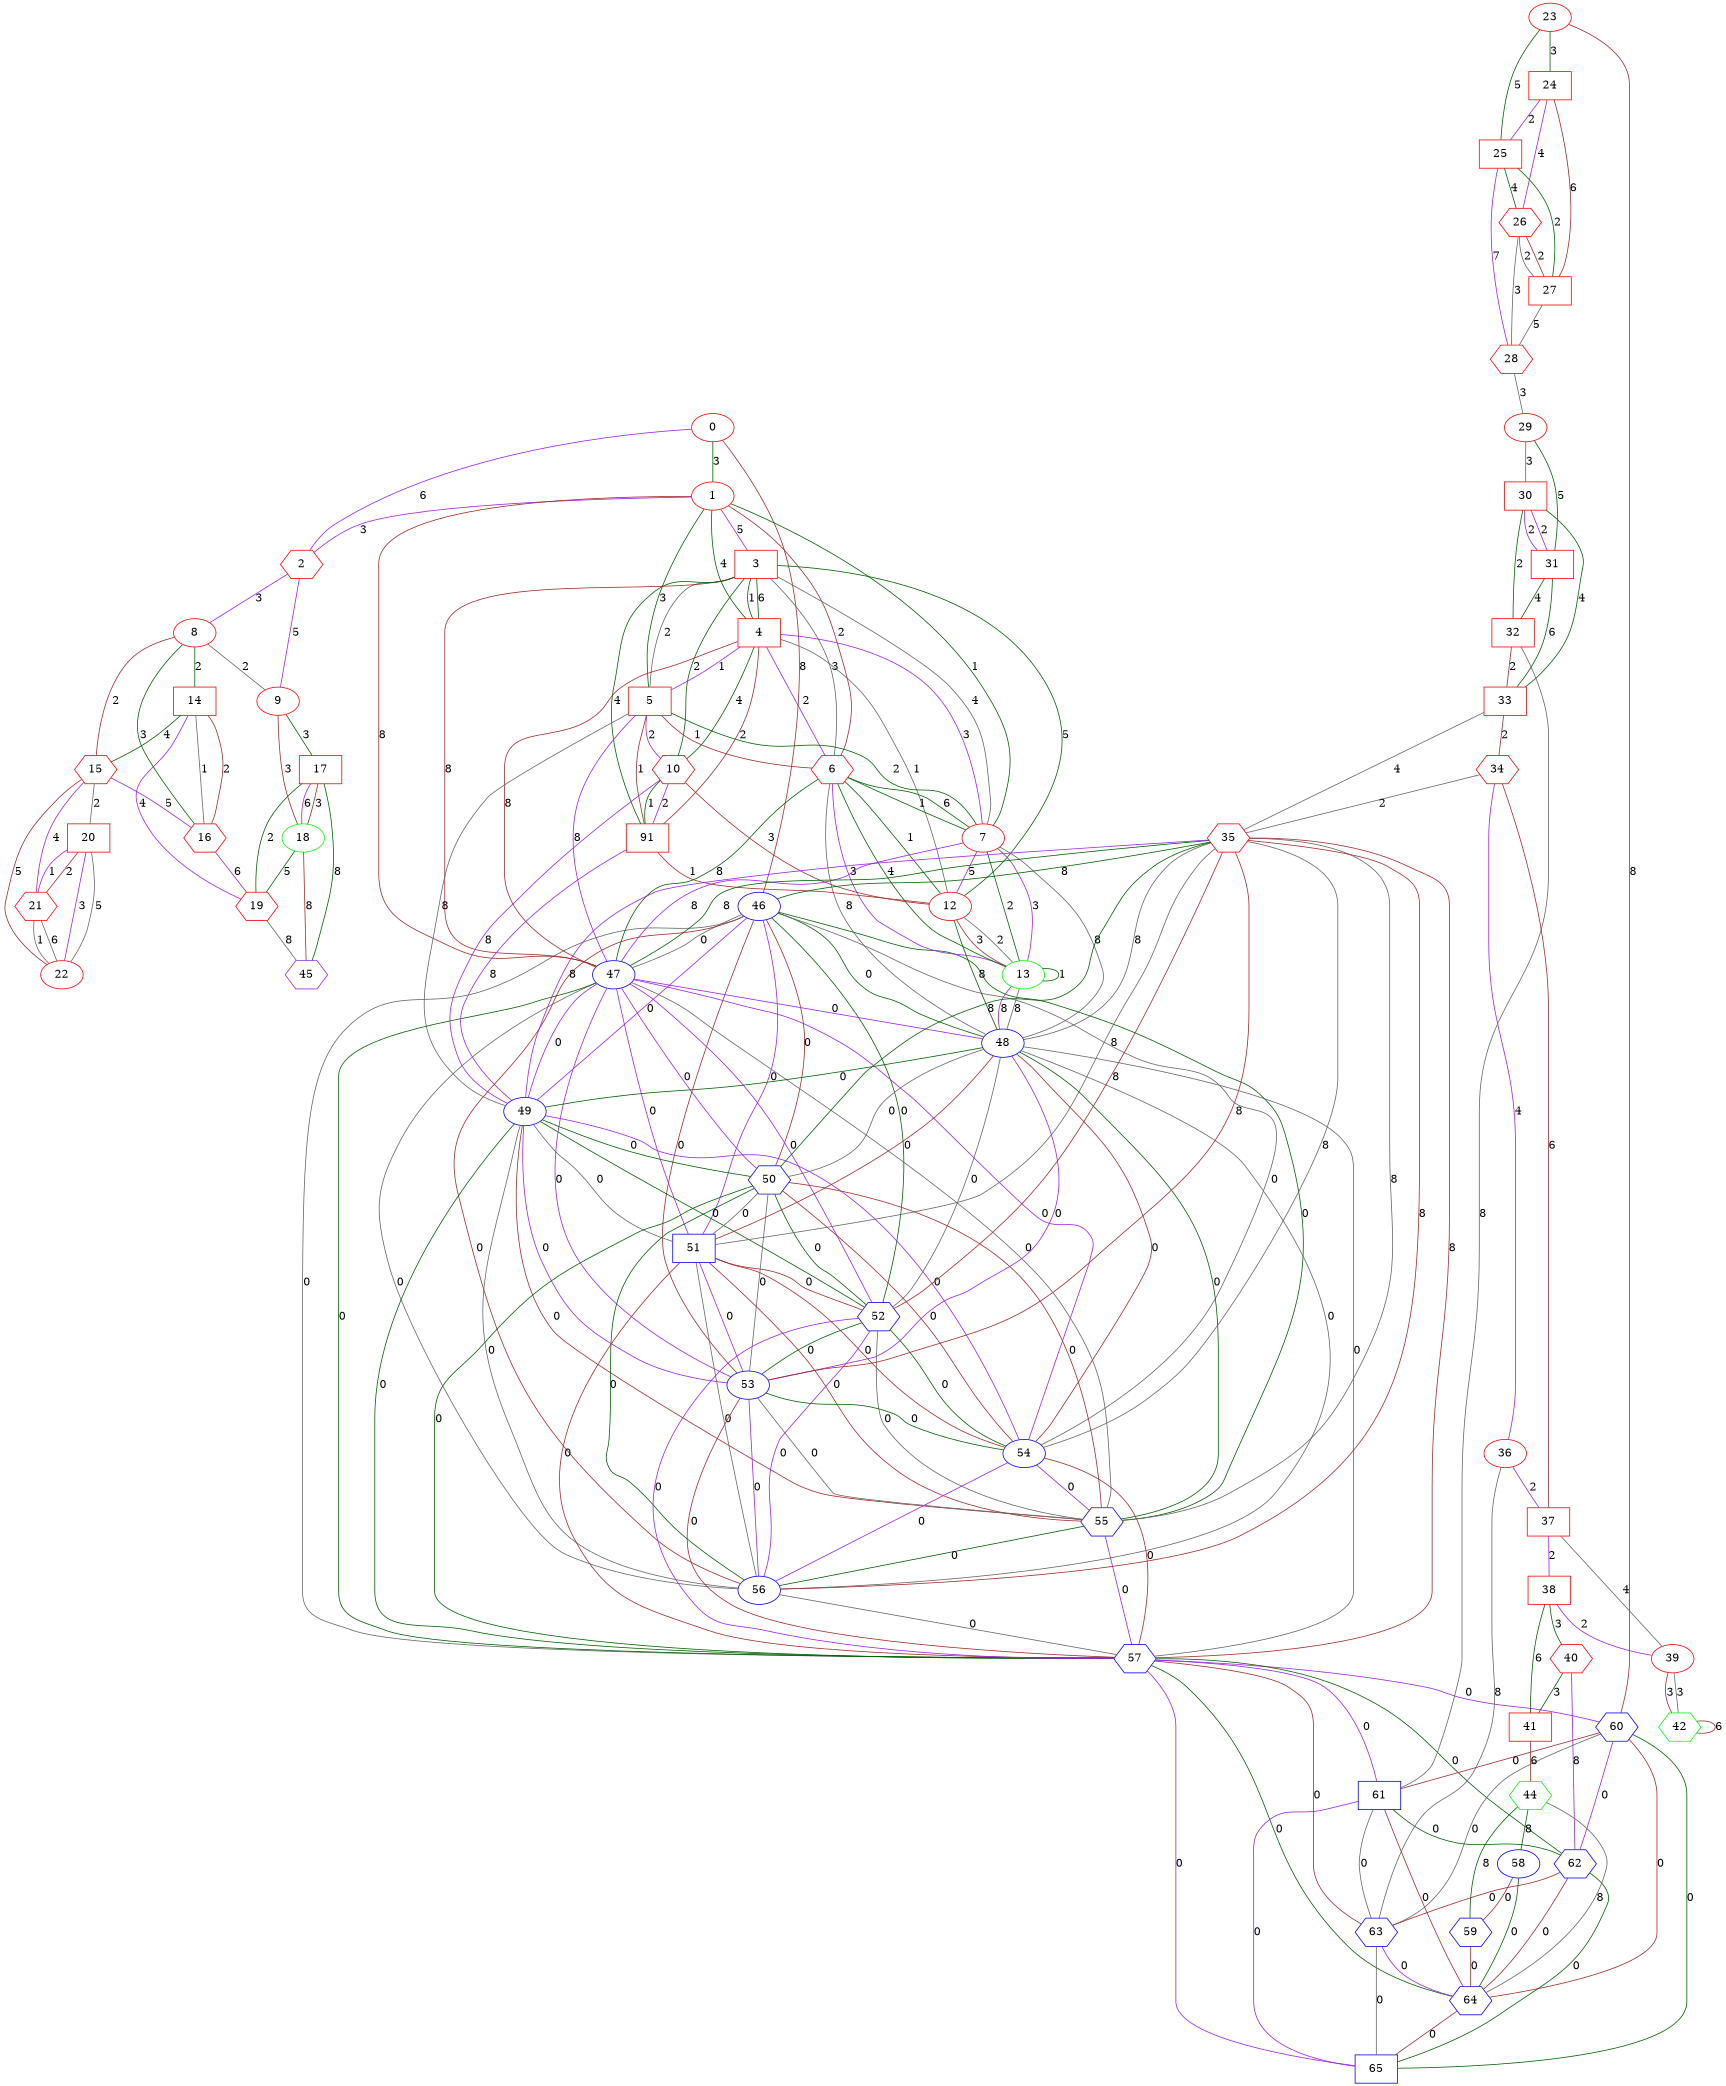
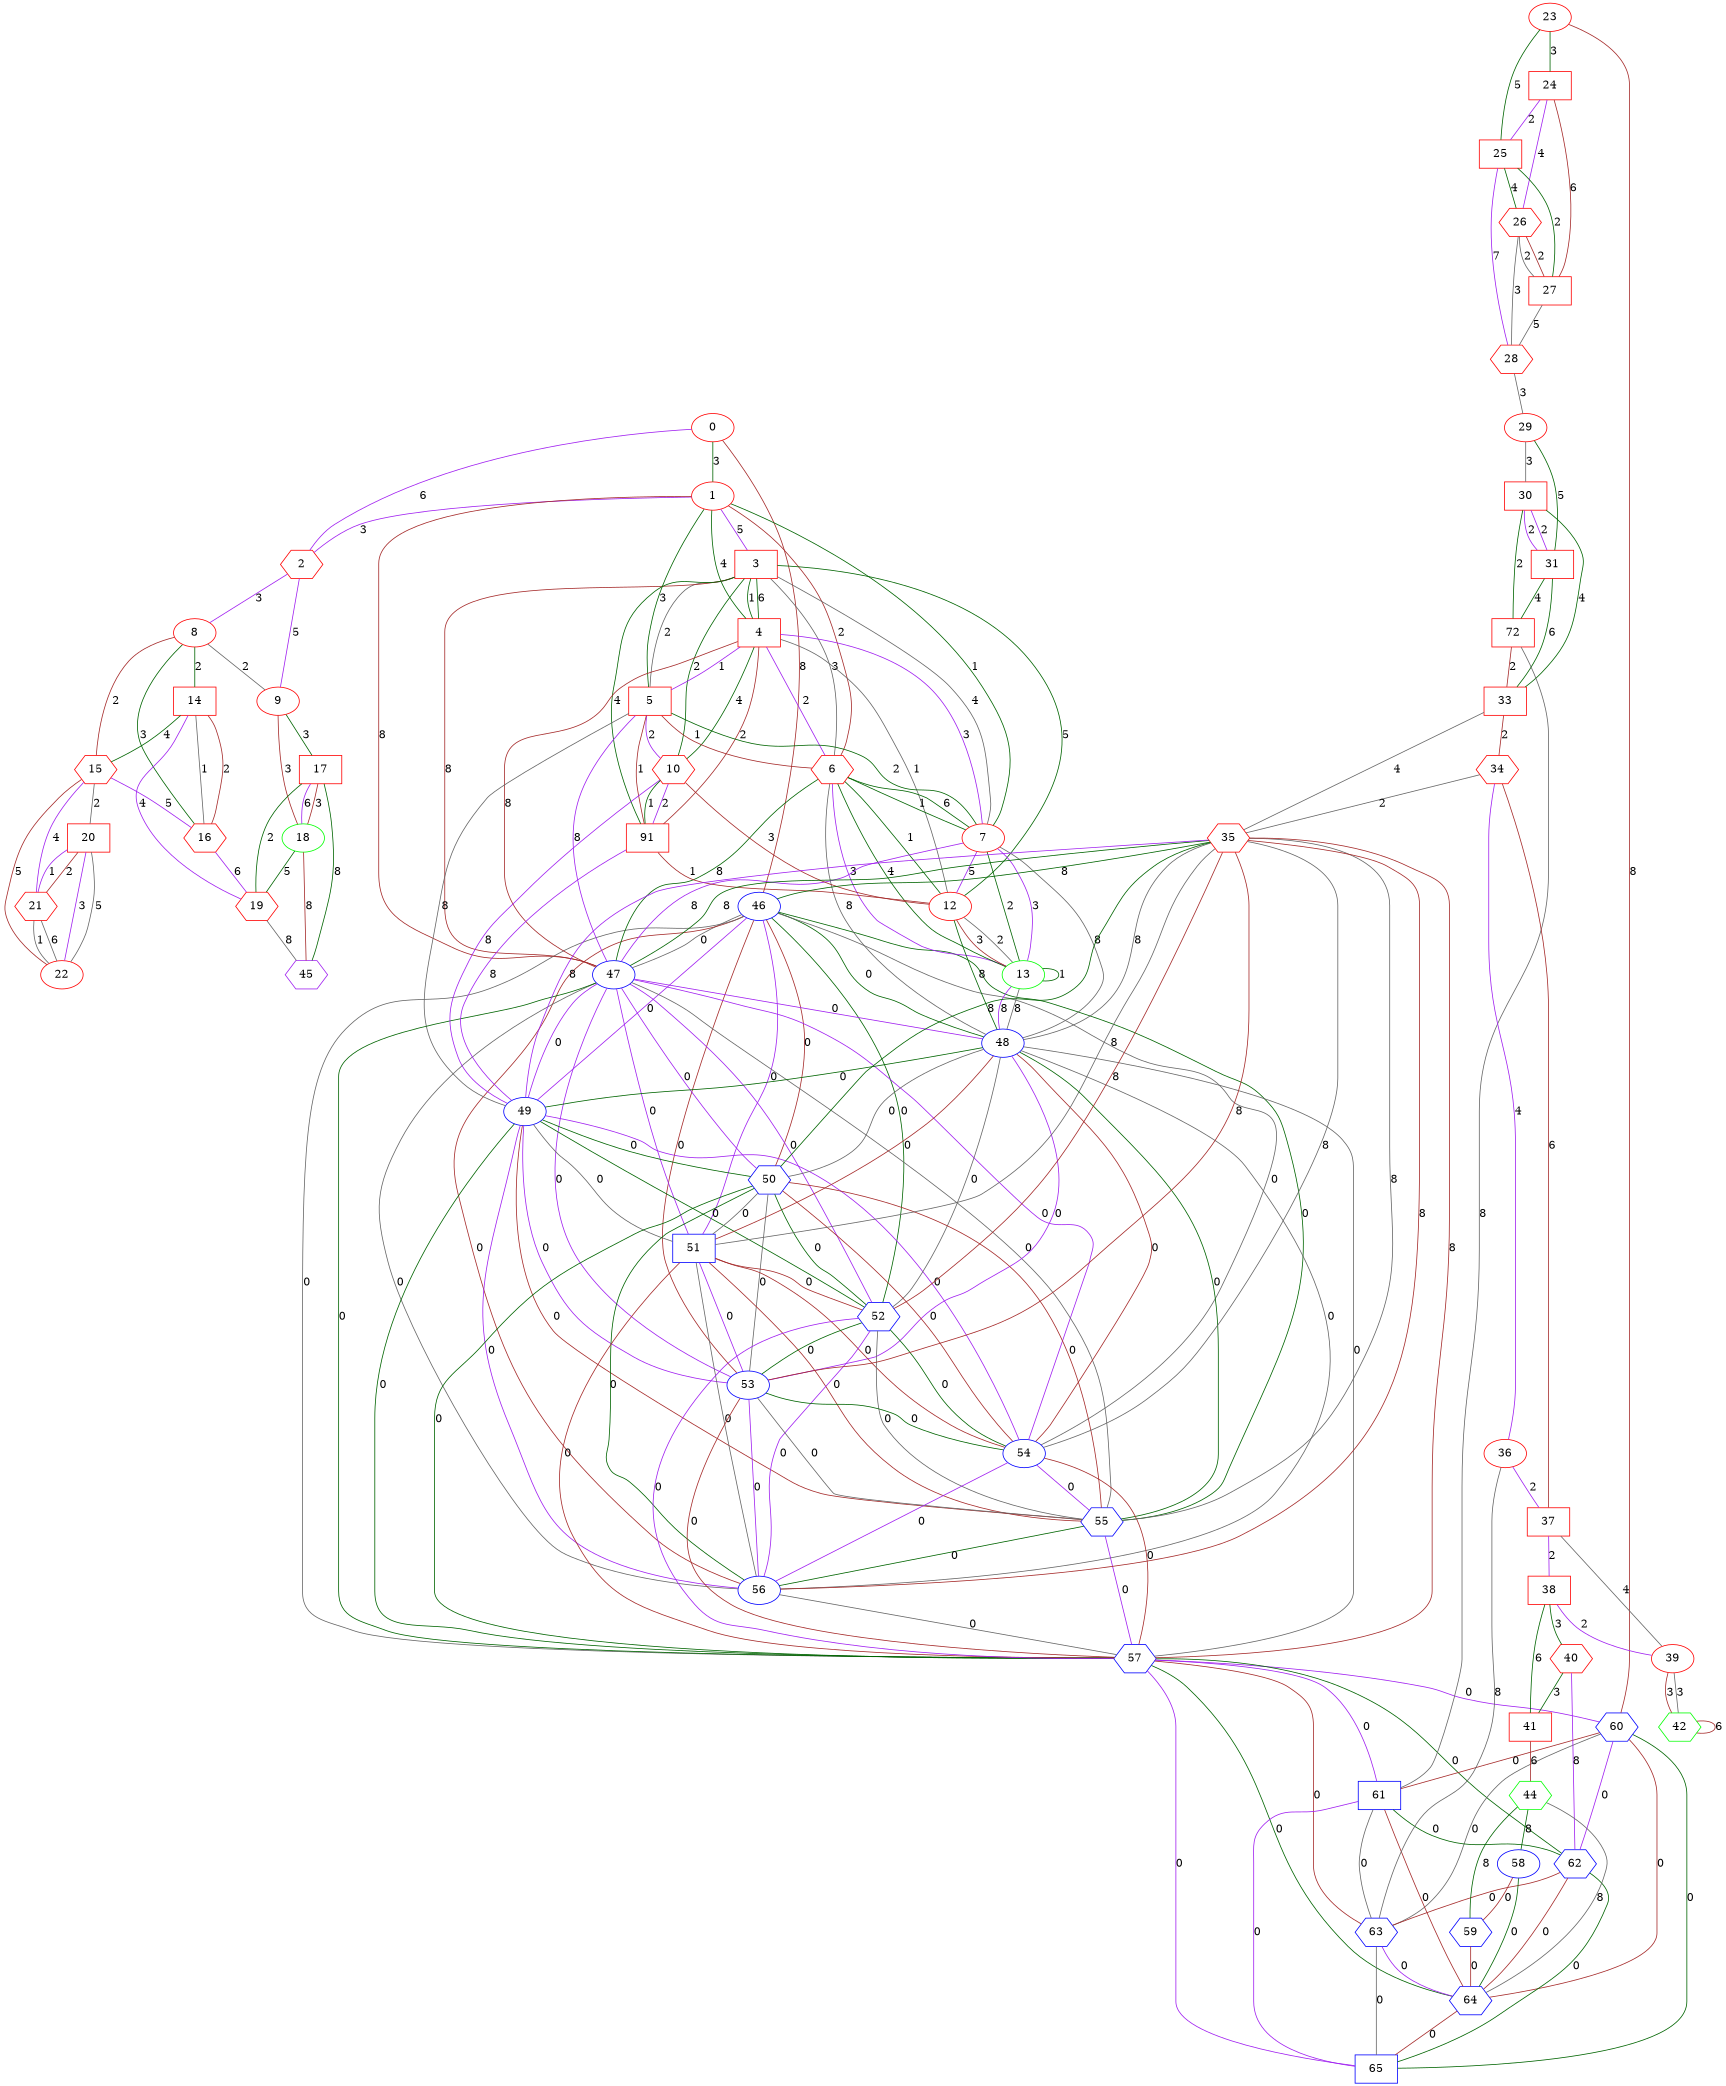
node "32": label "32" -> "72"
edge "49" -- "56": color gray40 -> purple
